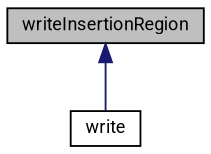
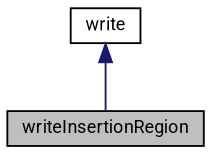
edge "write" -> "writeInsertionRegion": reversed
